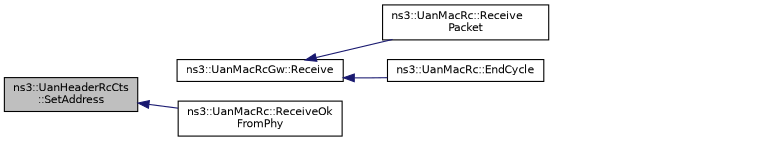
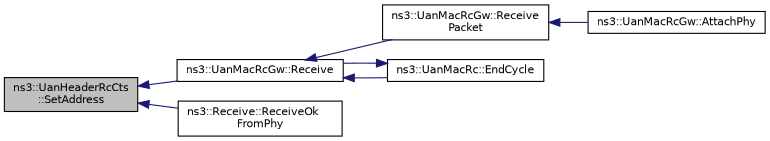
node "ns3::UanMacRc::Receive Packet": label "ns3::UanMacRc::Receive Packet" -> "ns3::UanMacRcGw::Receive Packet"
node "ns3::UanMacRcGw::AttachPhy": added
edge "ns3::UanMacRcGw::Receive" -> "ns3::UanMacRc::EndCycle": added
edge "ns3::UanMacRcGw::Receive" -> "ns3::UanHeaderRcCts ::SetAddress": added
node "ns3::UanMacRc::ReceiveOk FromPhy": label "ns3::UanMacRc::ReceiveOk FromPhy" -> "ns3::Receive::ReceiveOk FromPhy"
